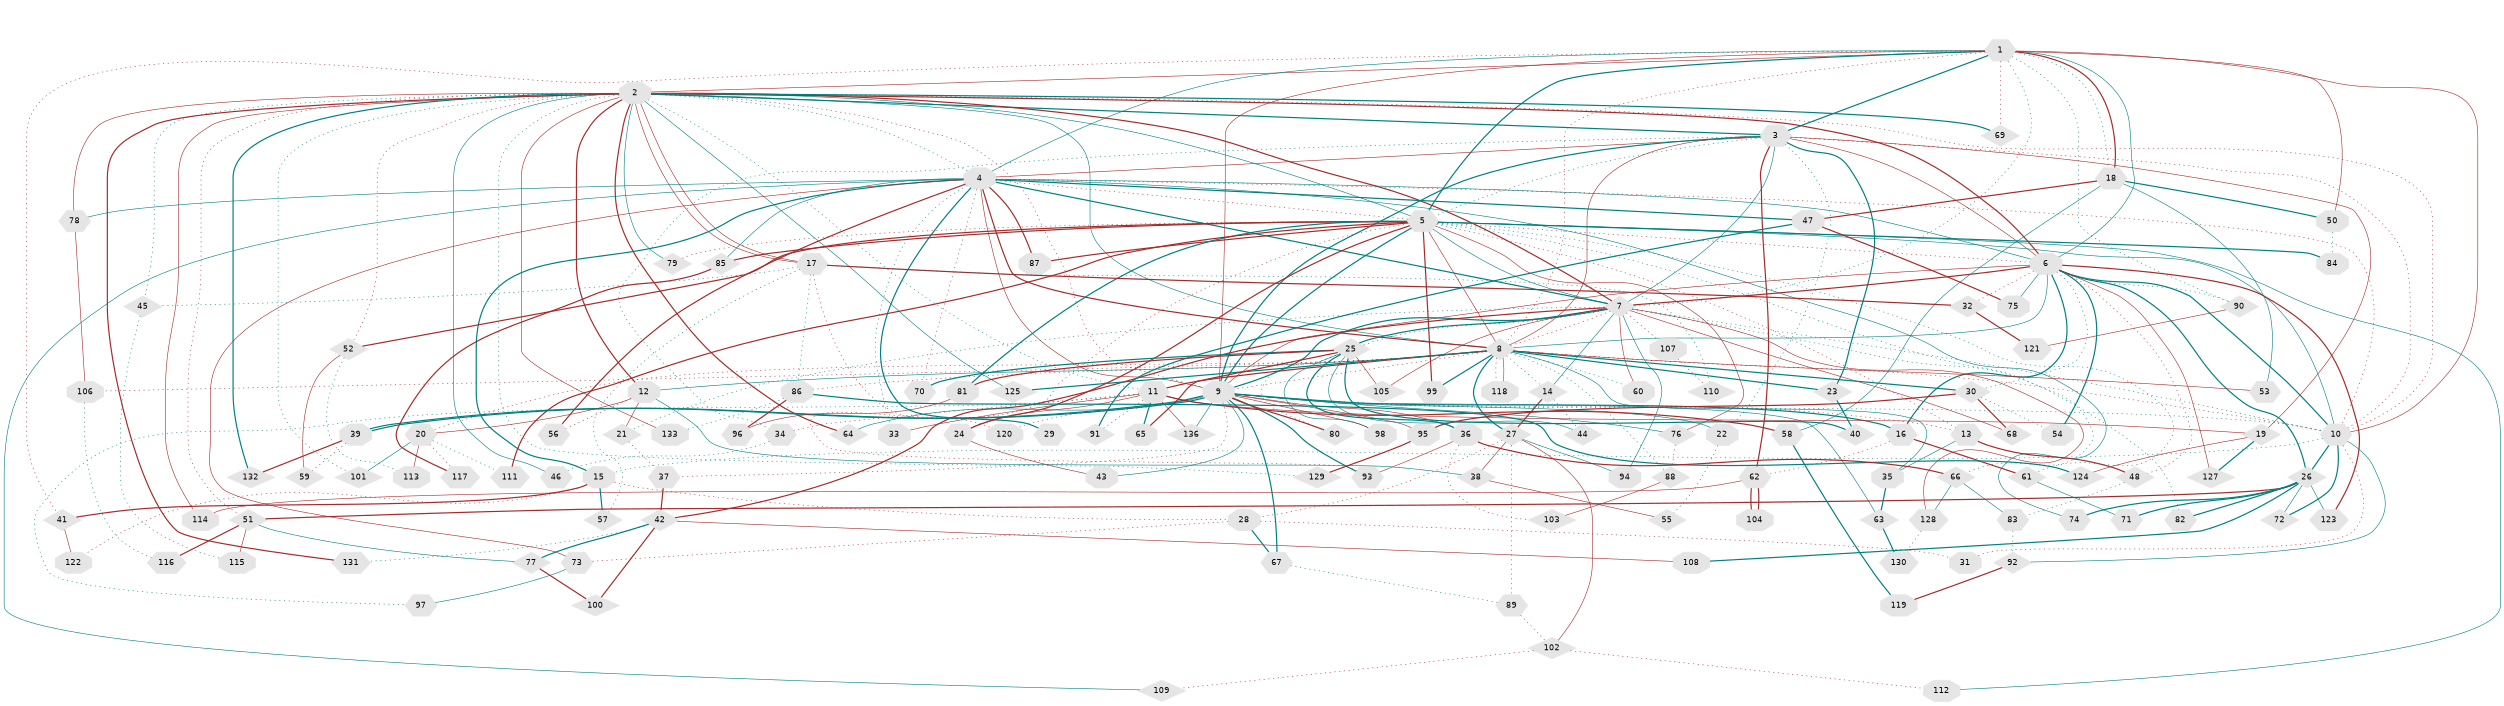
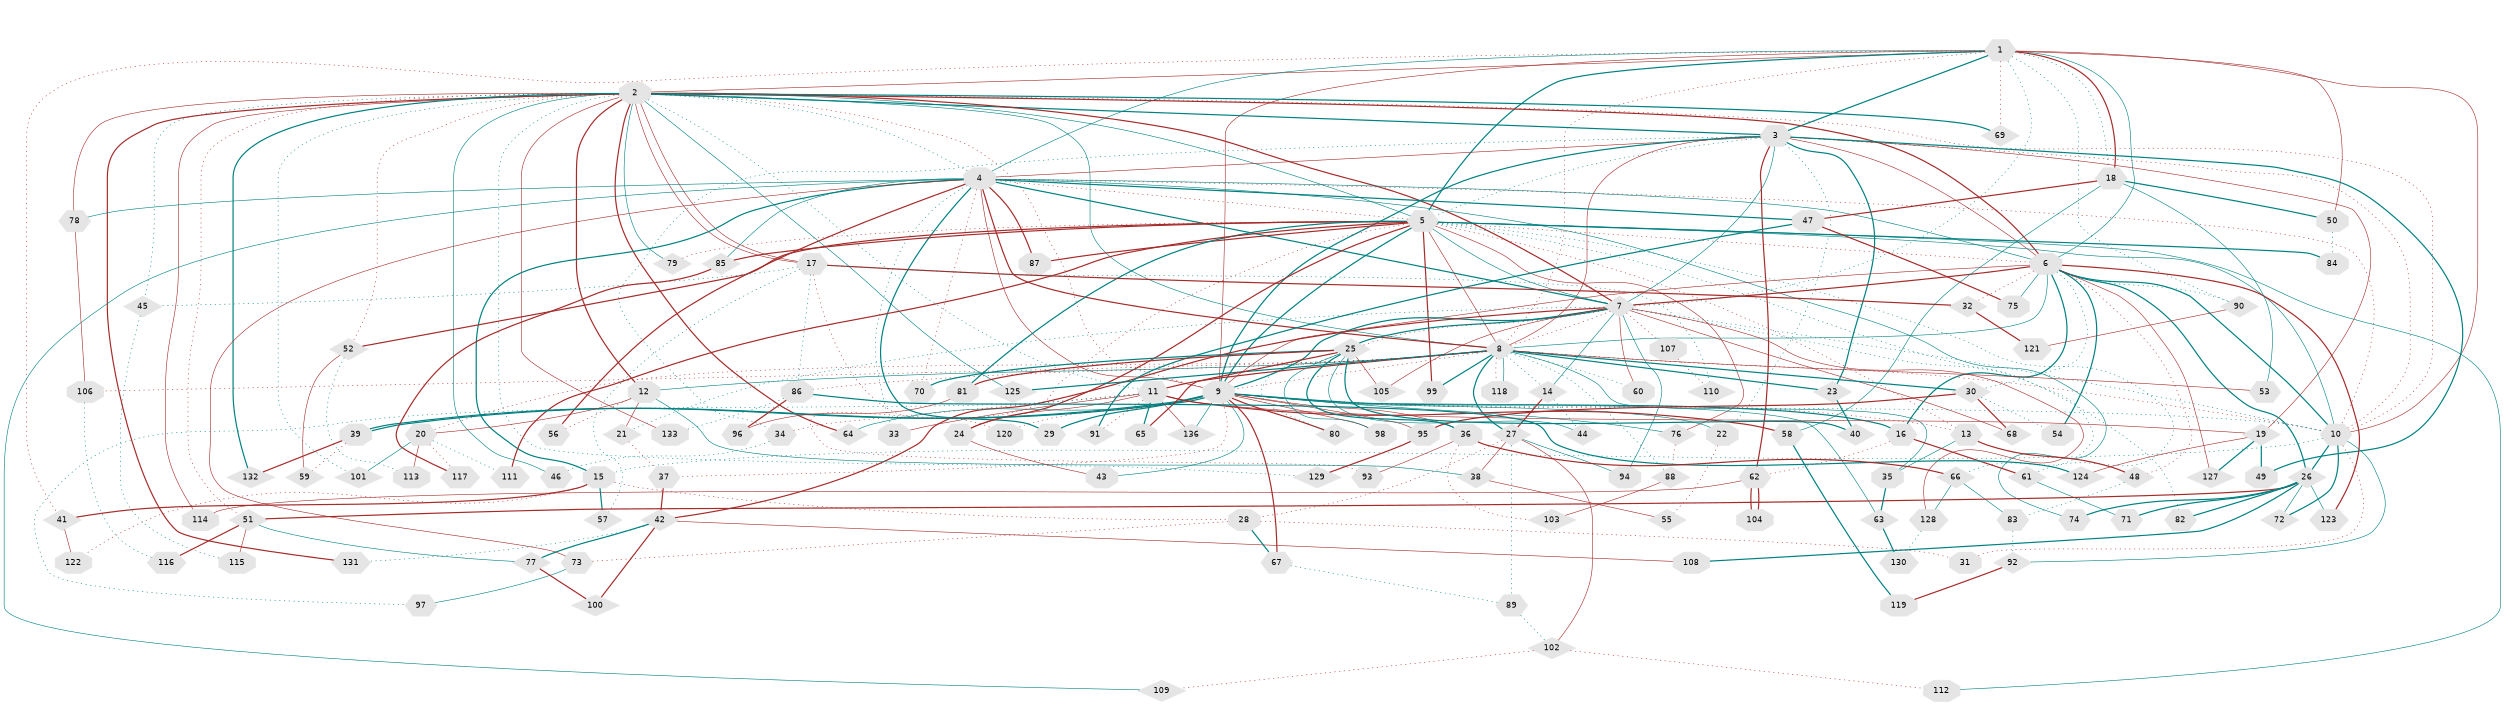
edge "9" -- "93": now "9" -- "29"
node "49": added
edge "9" -- "67": color teal -> brown
